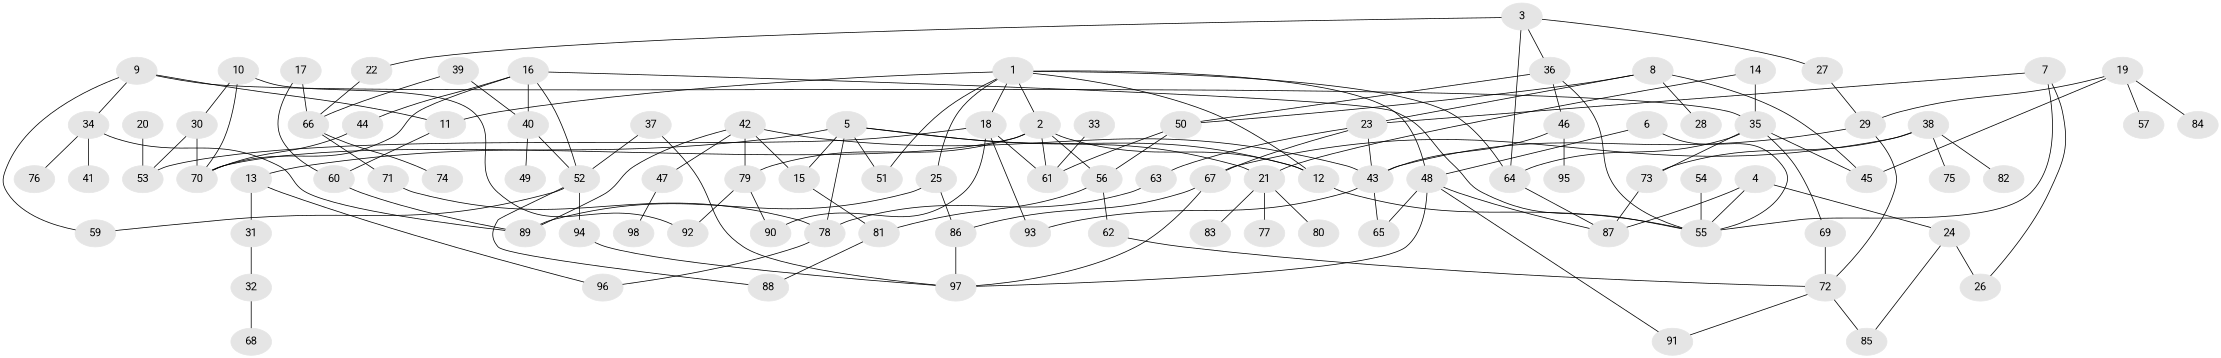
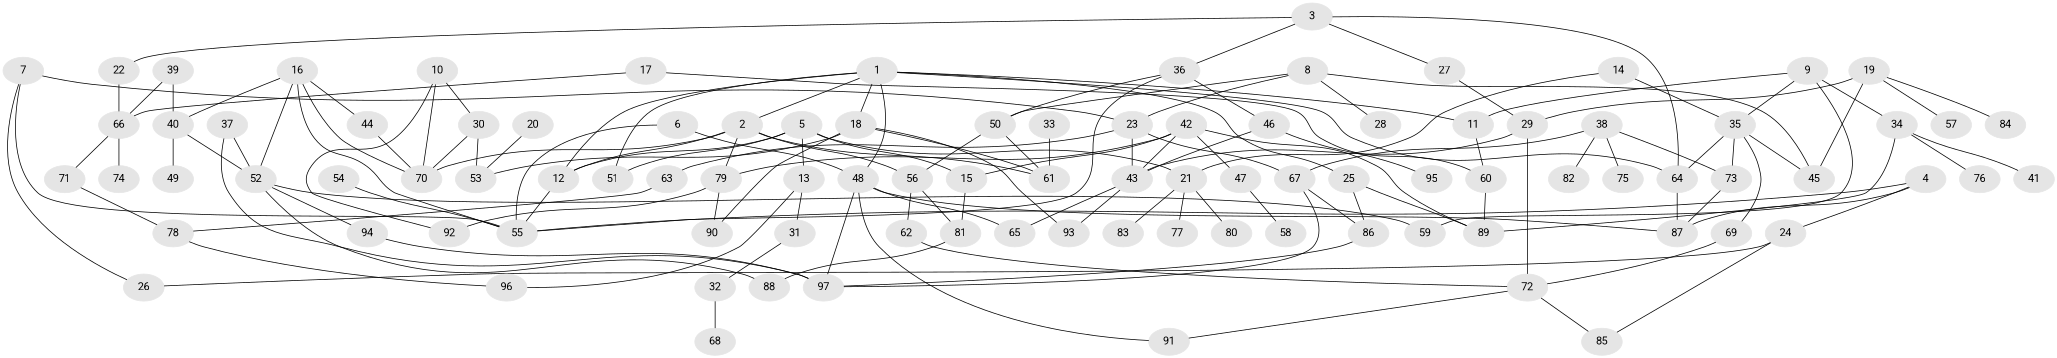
edge "5" -- "78": removed
node "98": label "98" -> "58"
